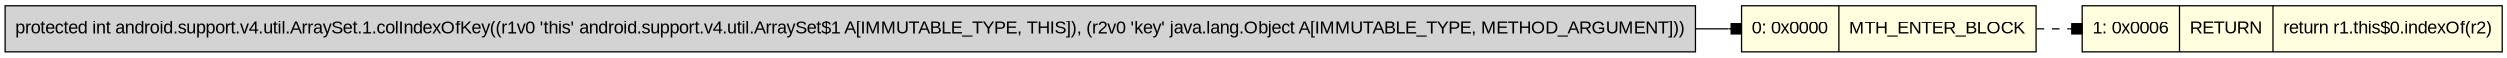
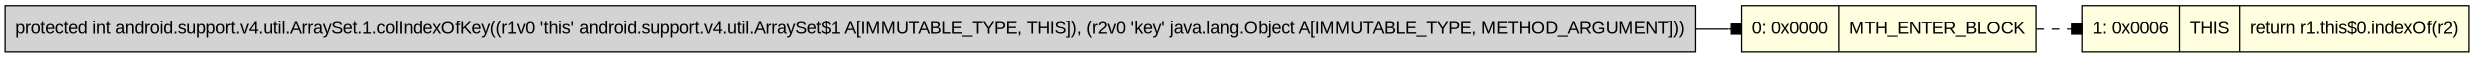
node "1: 0x0006": text "RETURN" -> "THIS"
